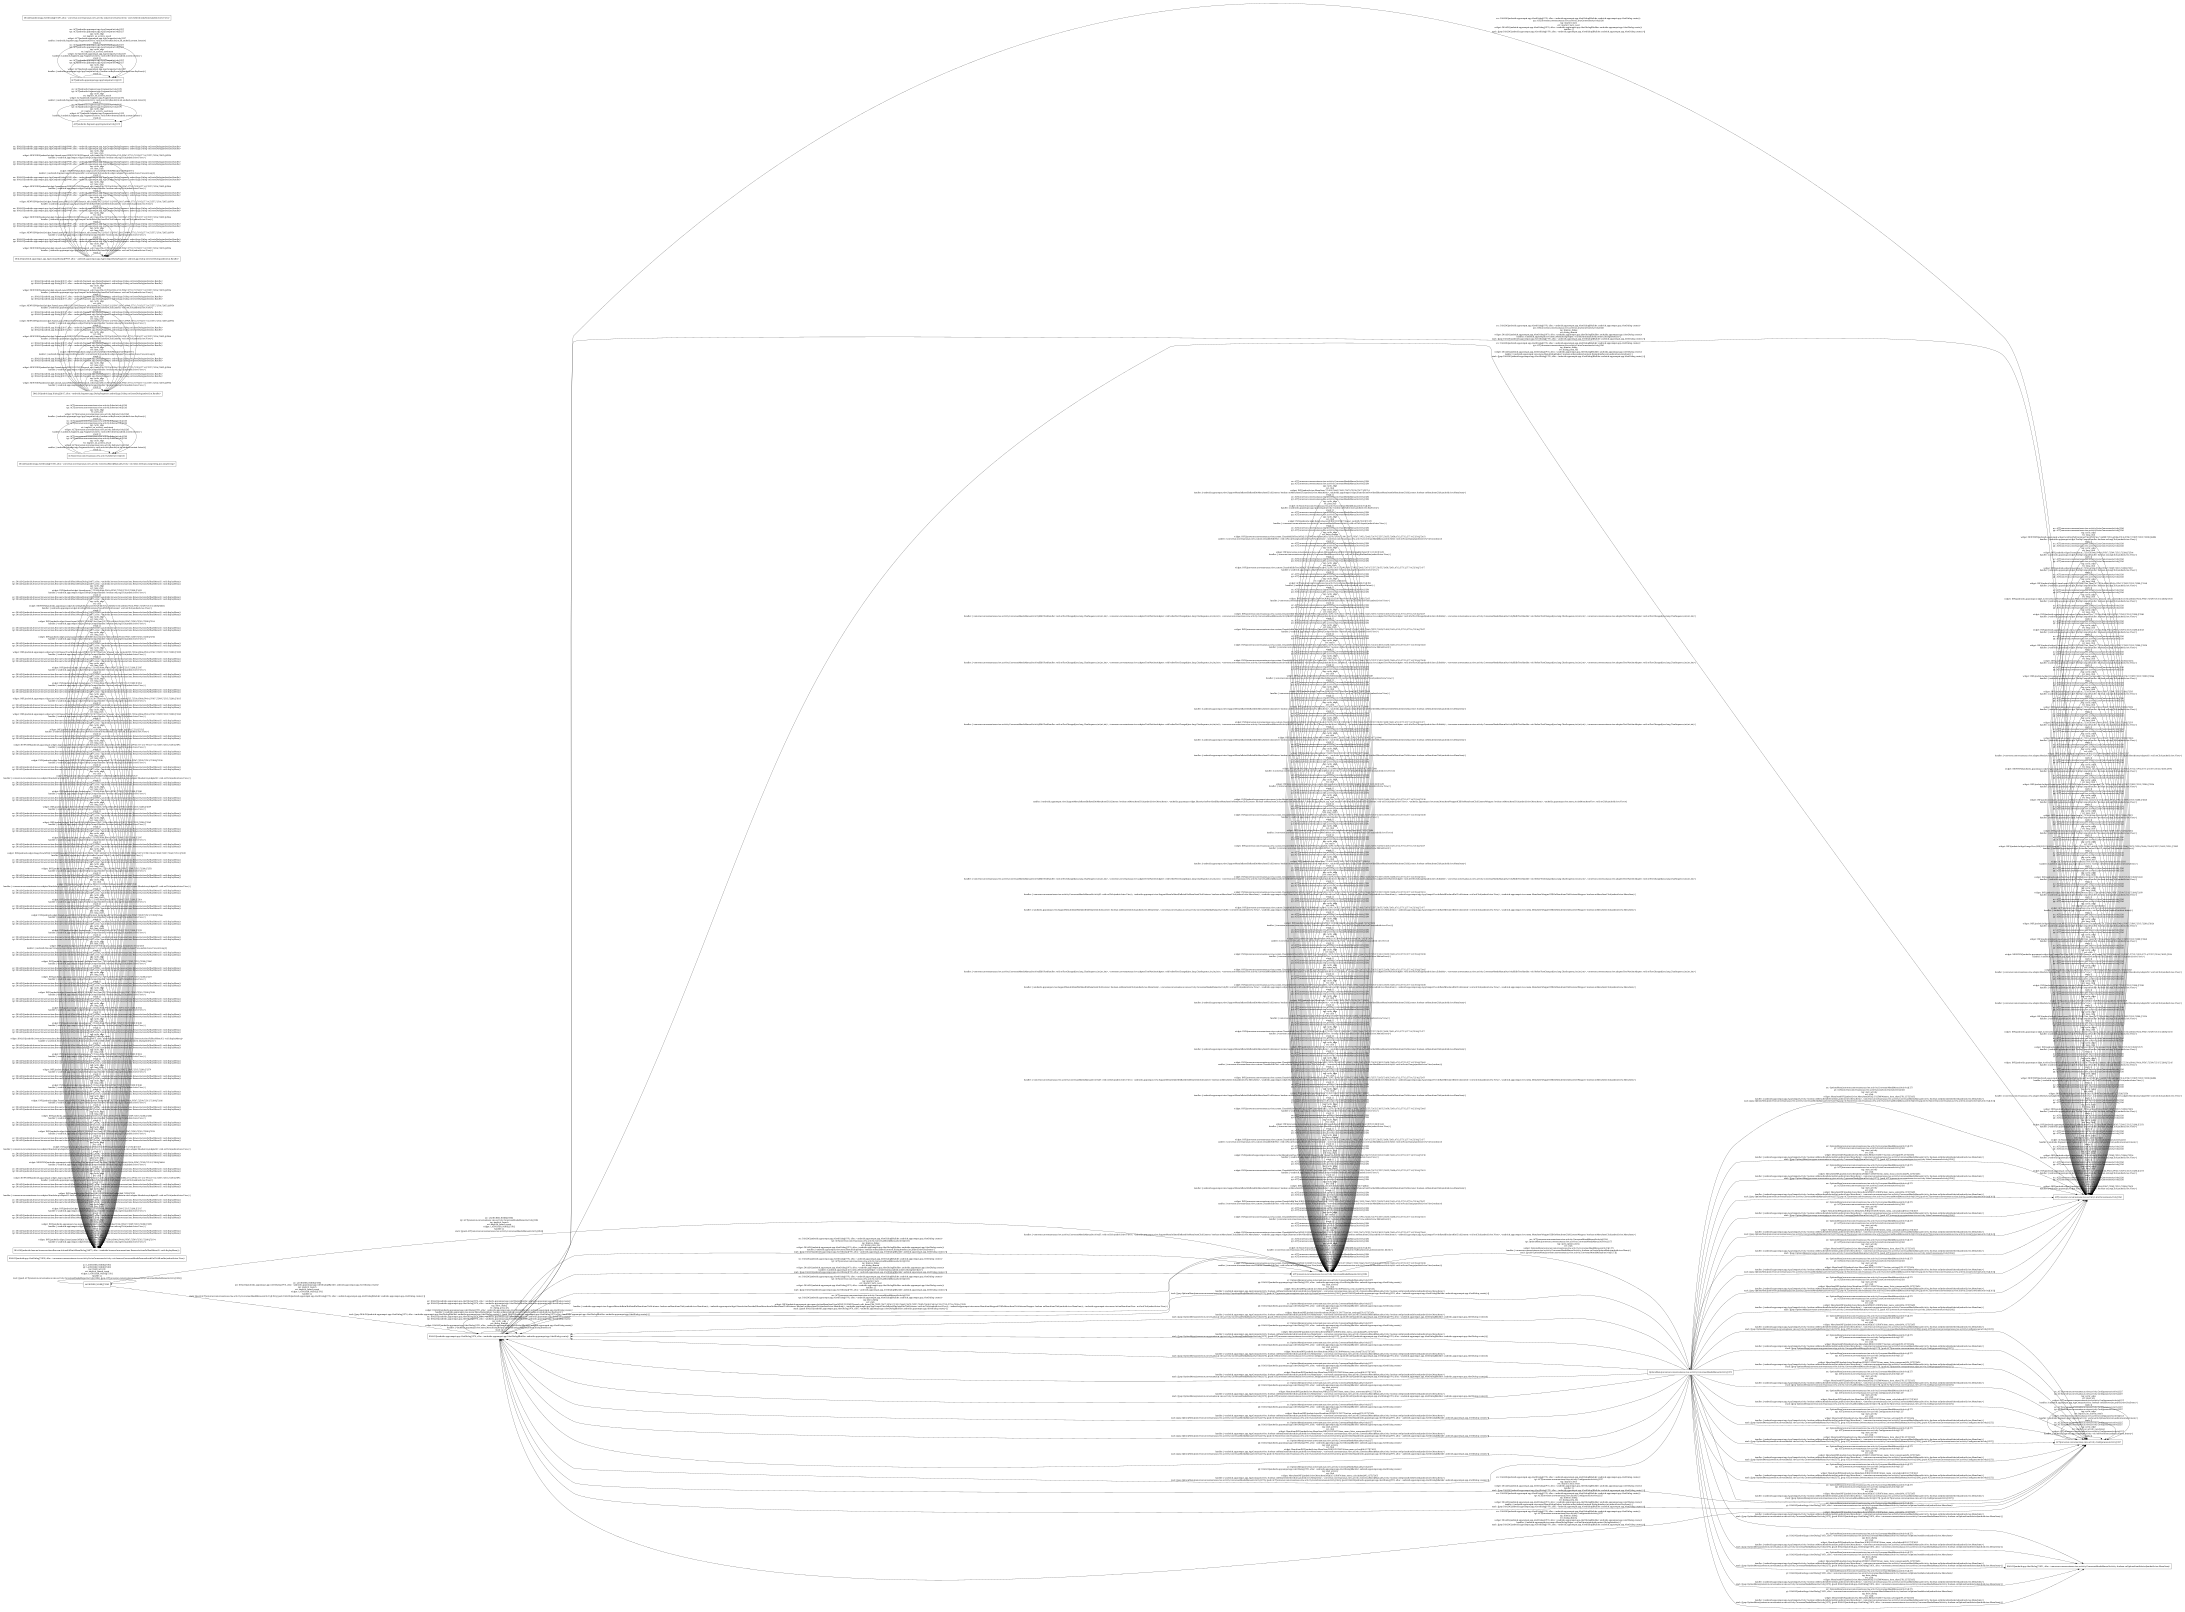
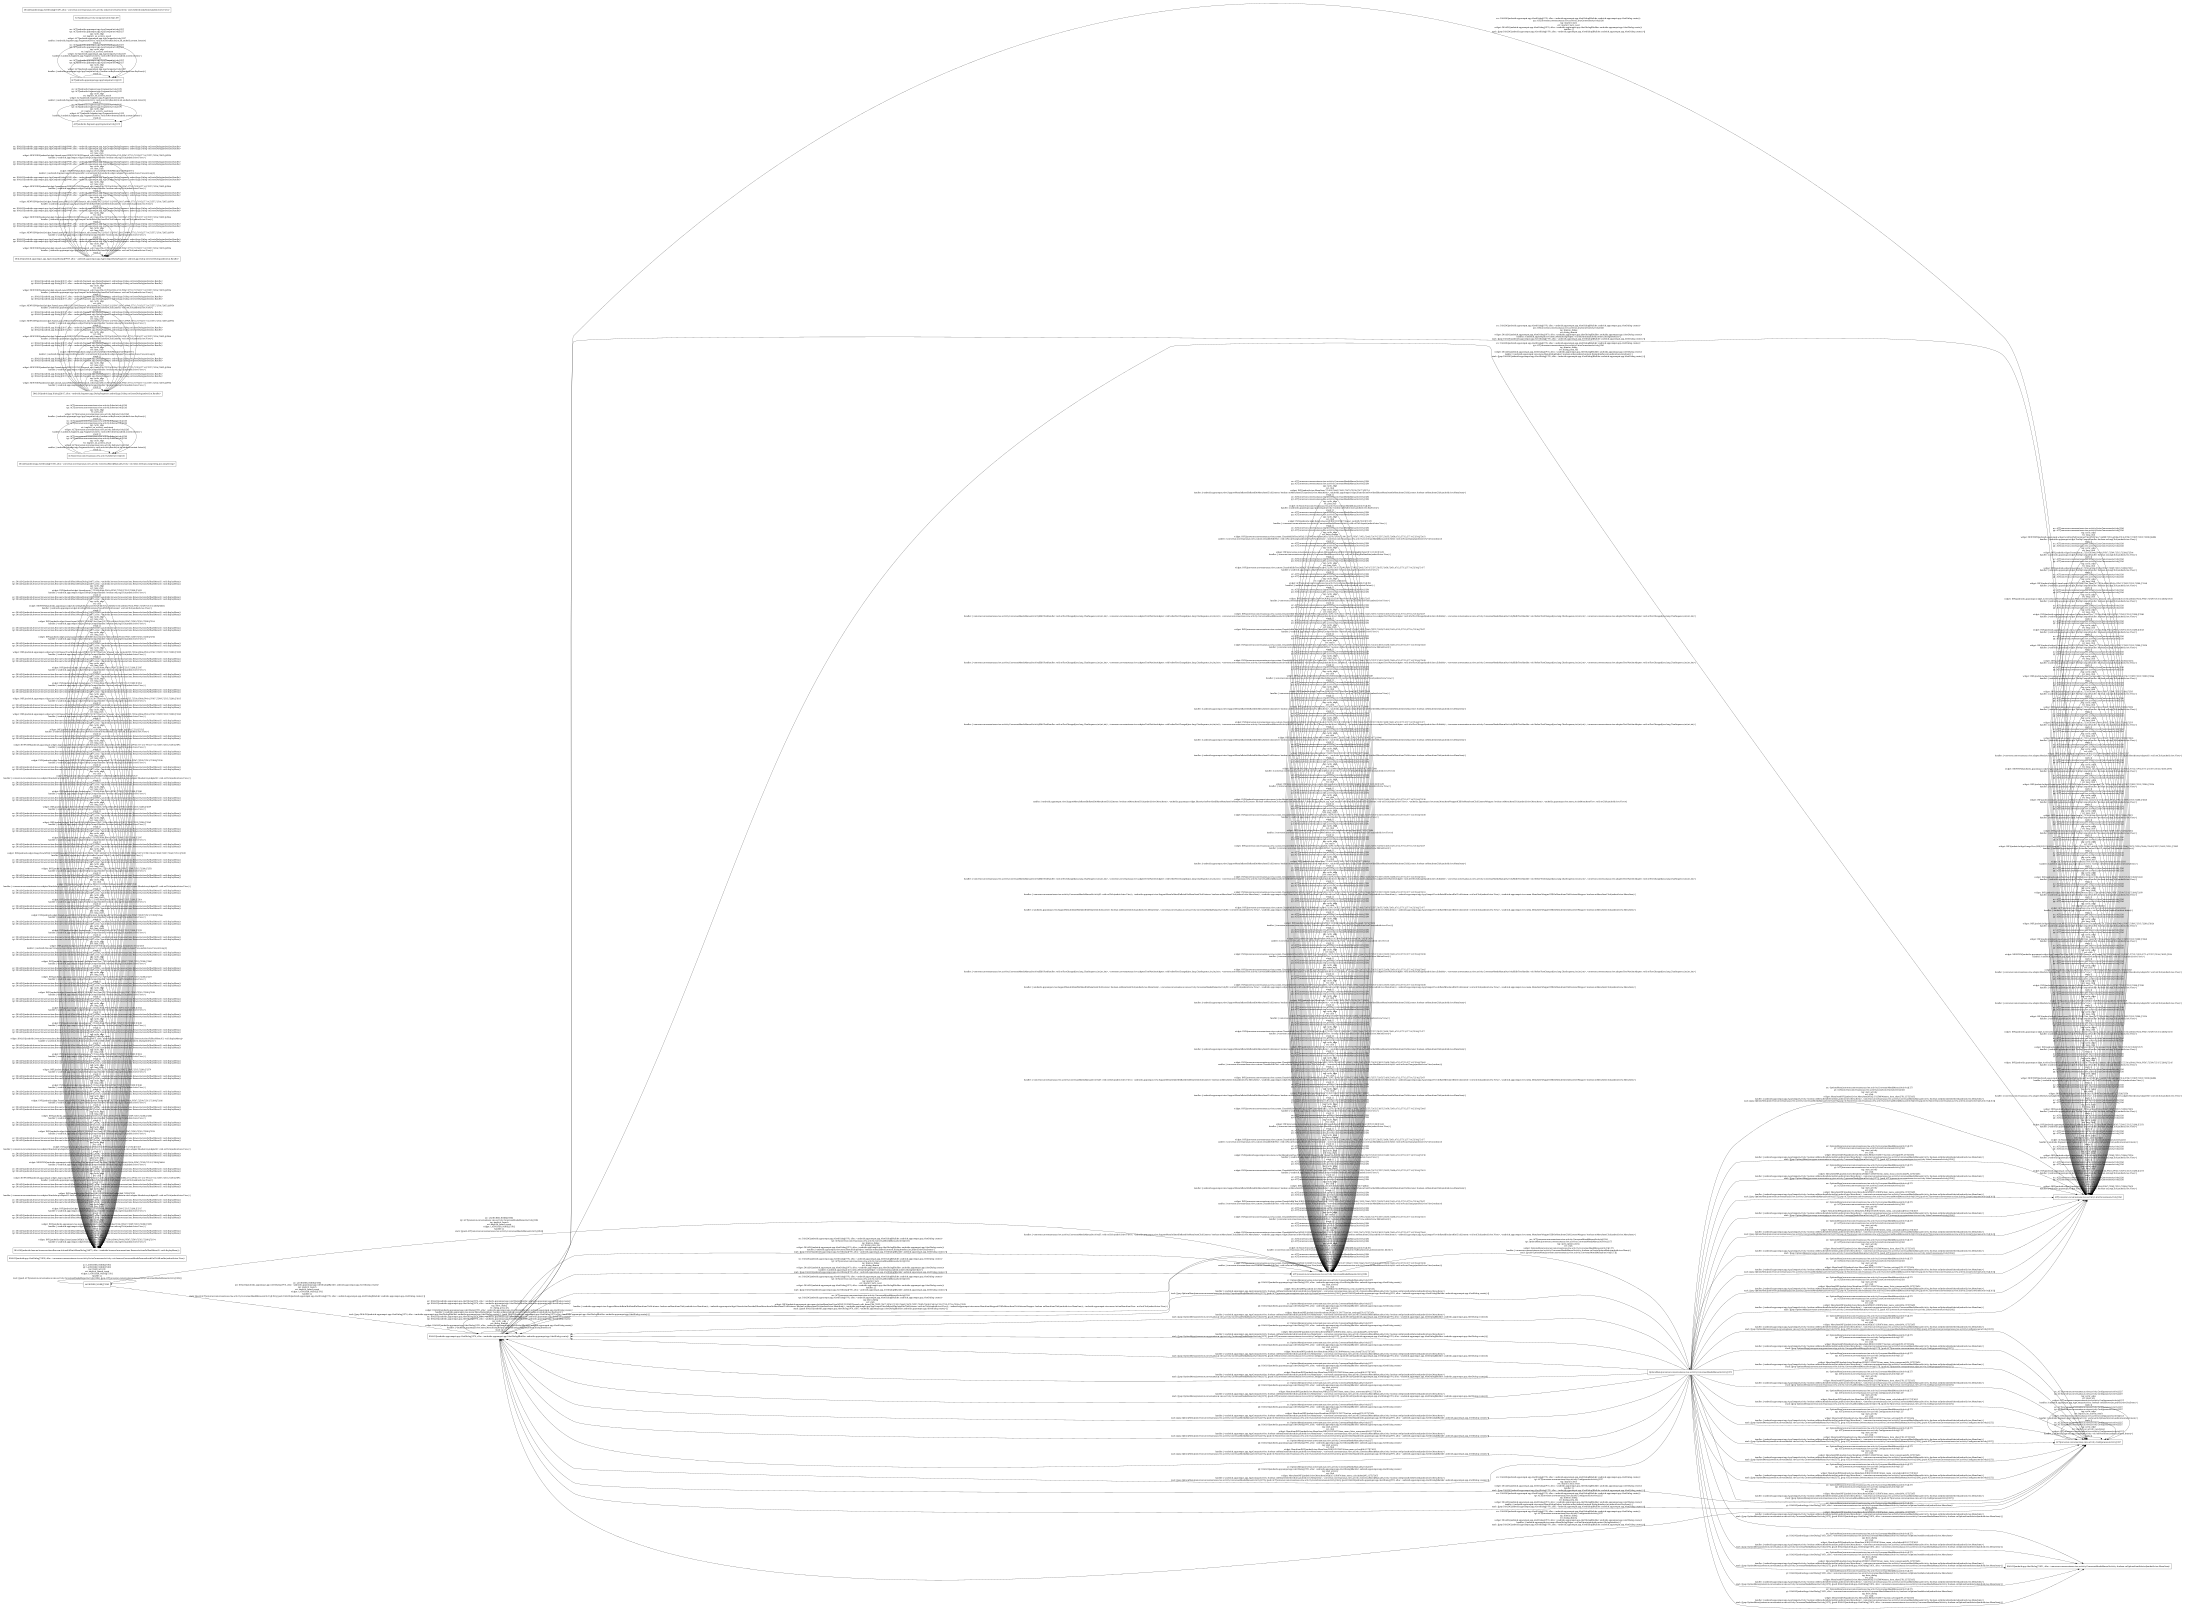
node "ACT[androidx.activity.ComponentActivity]1269": added
